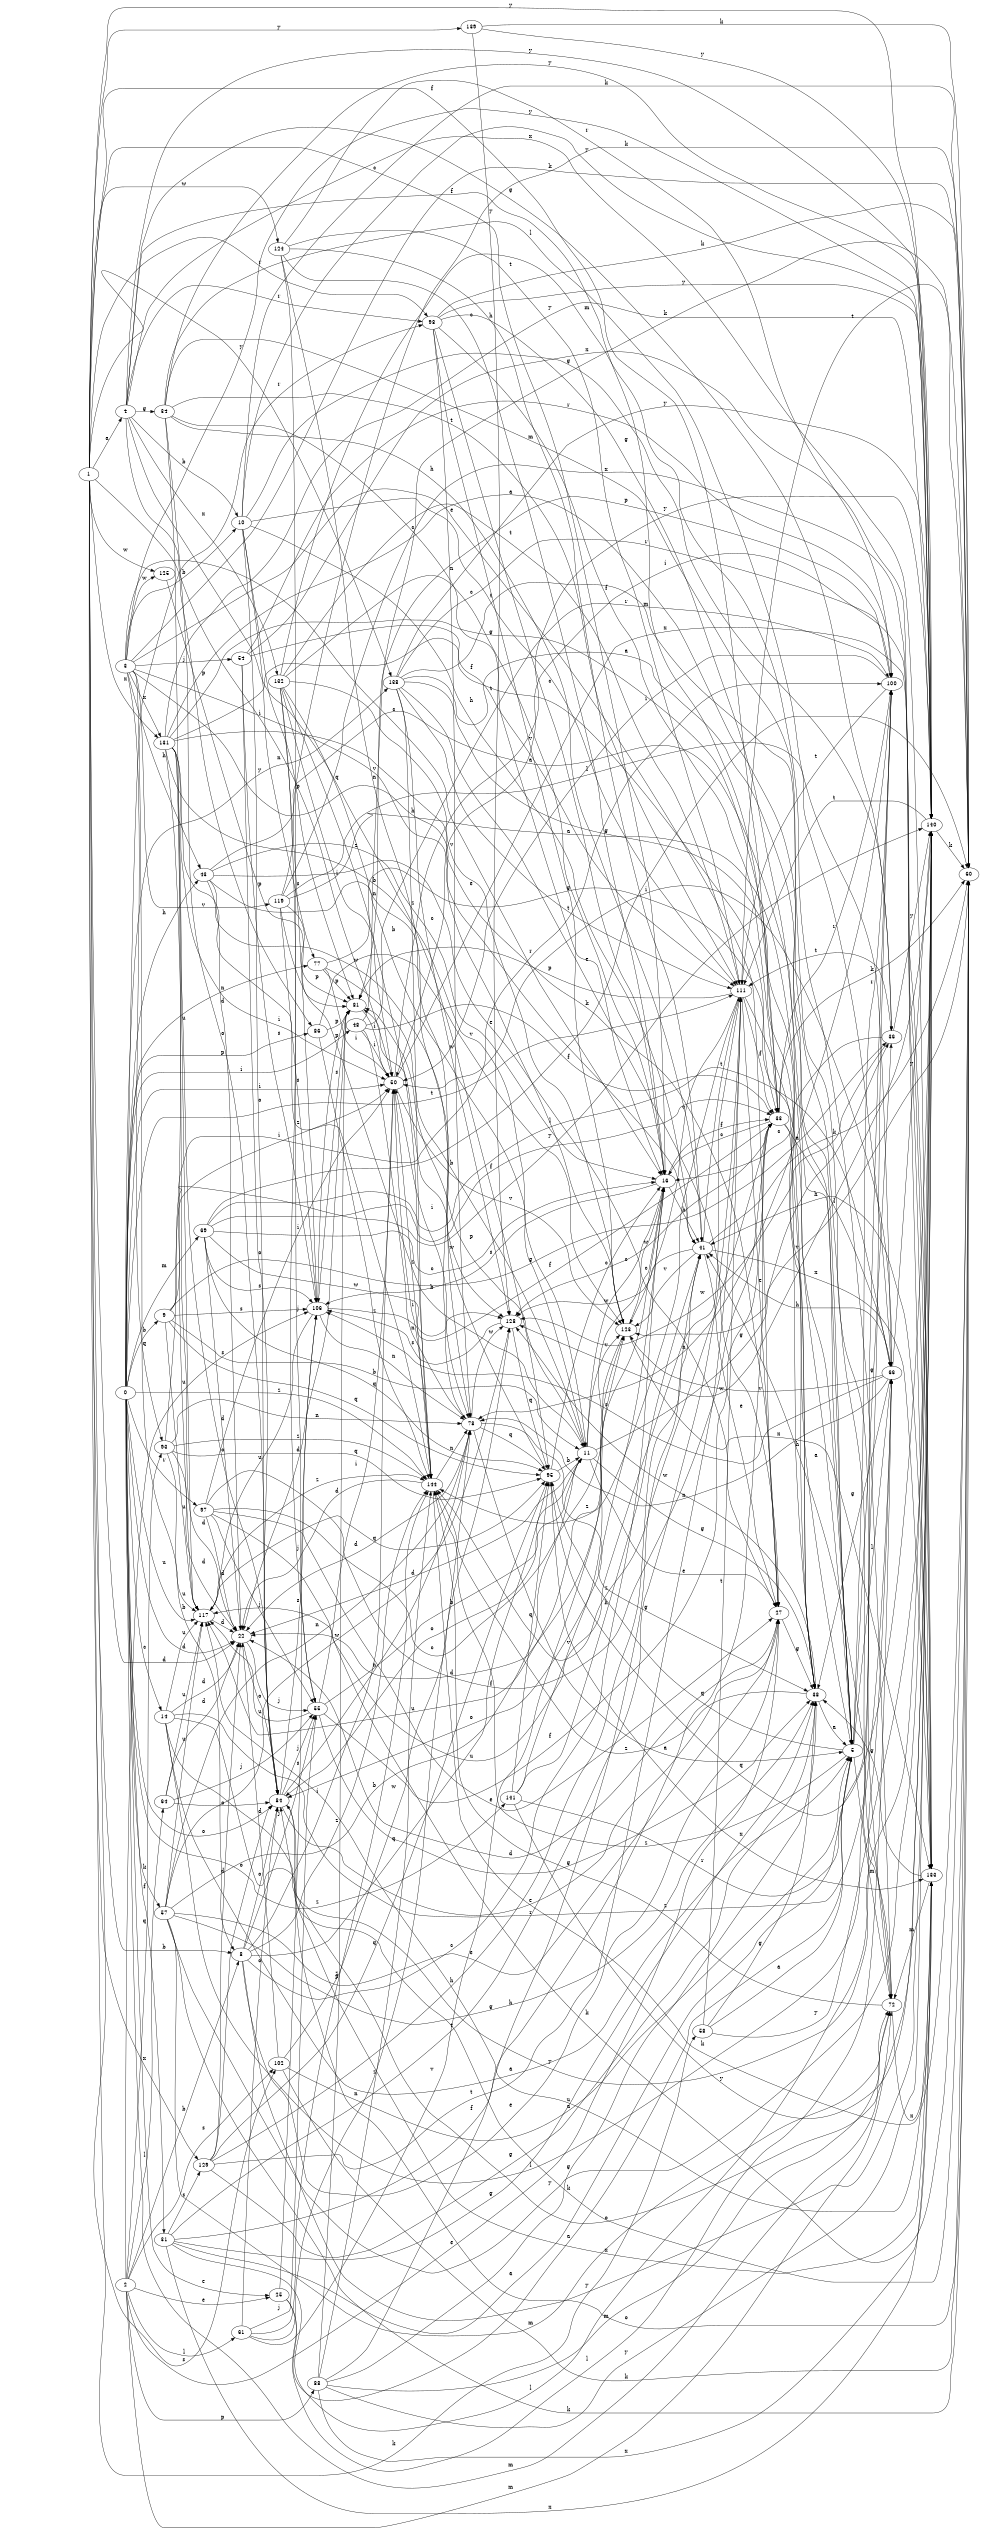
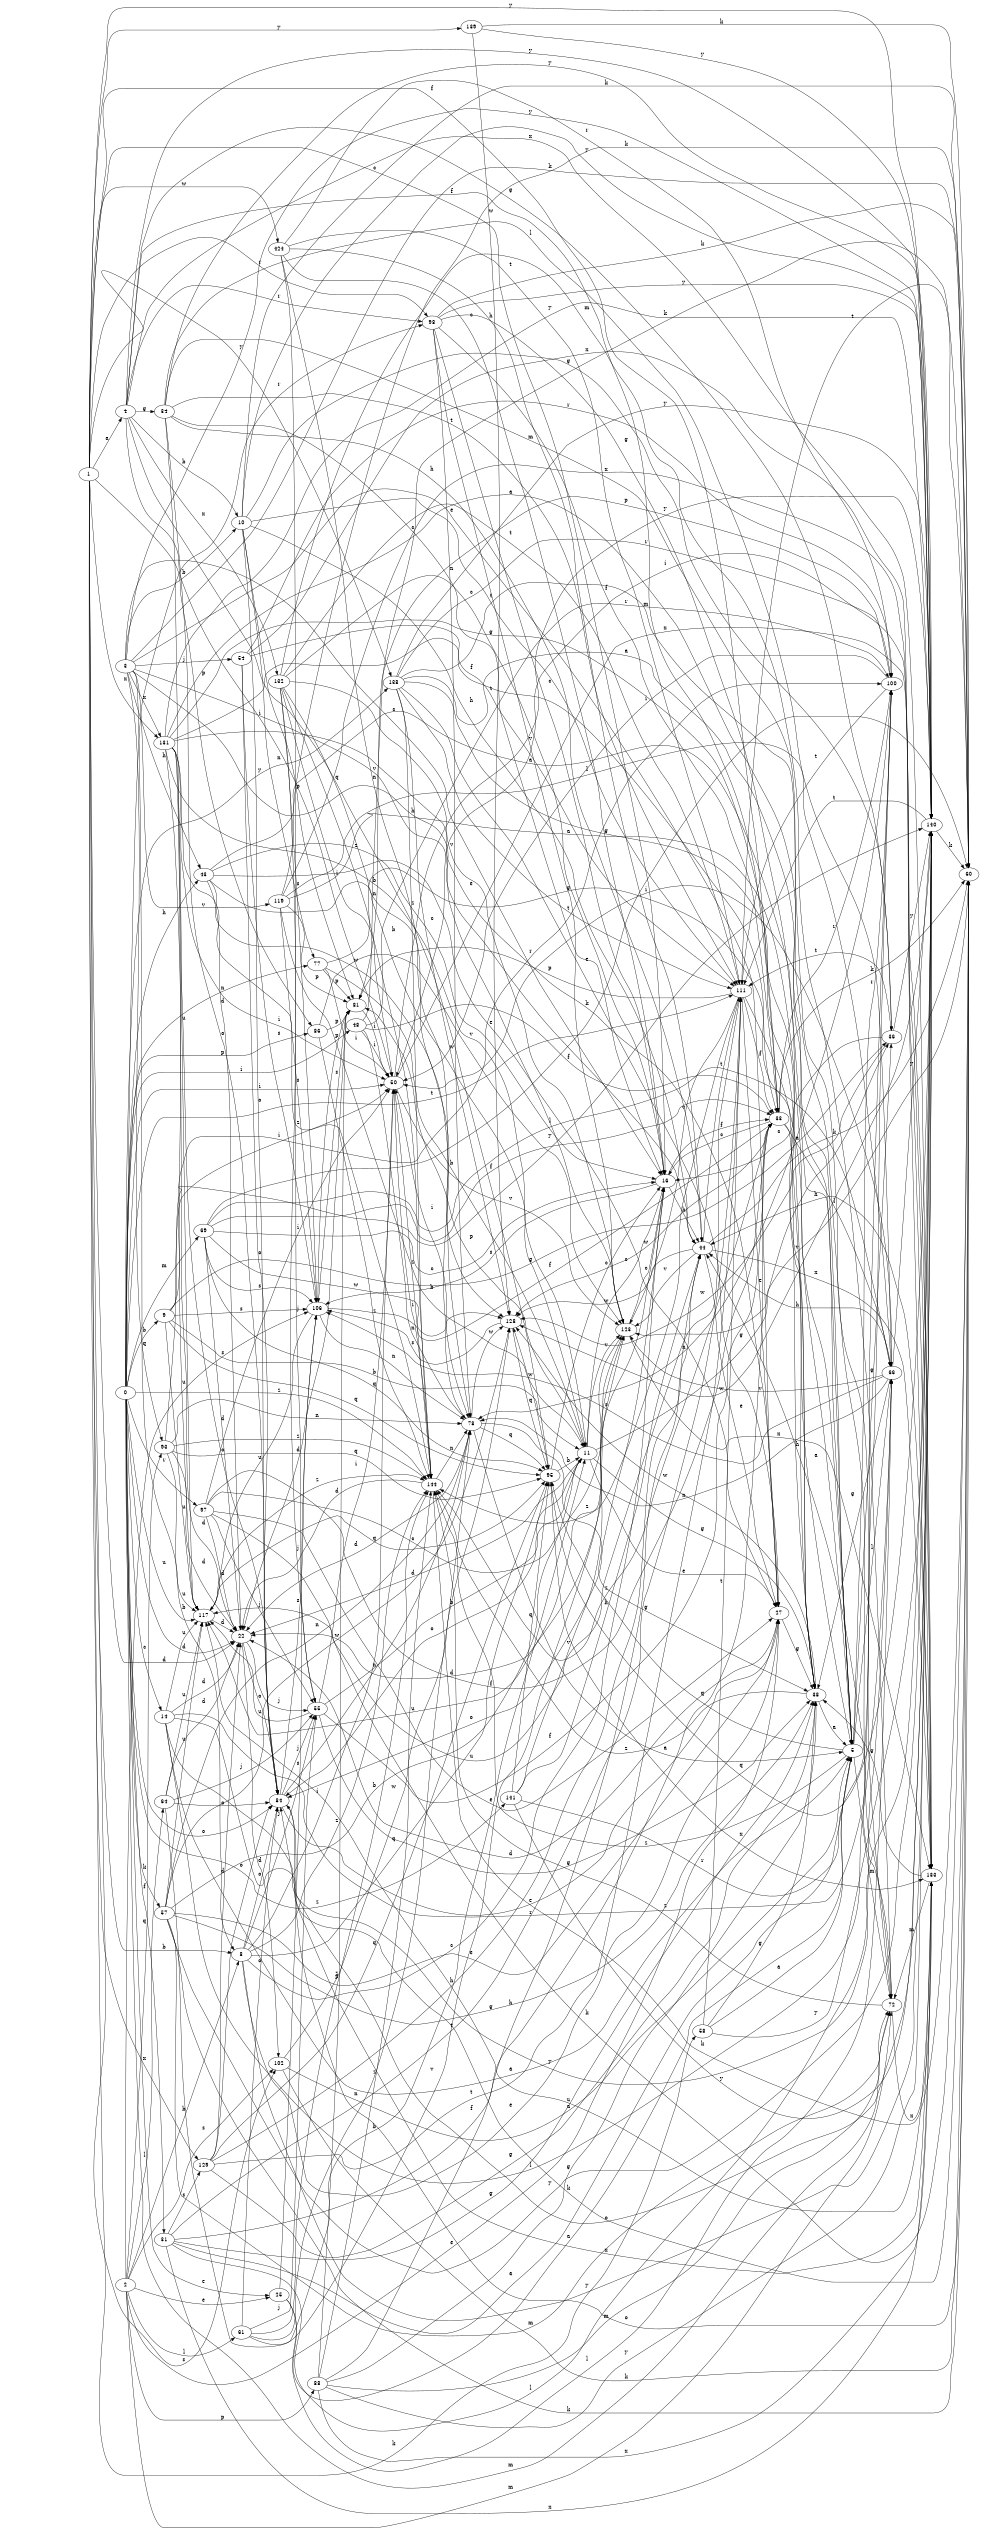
edge "139" -> "128": label "y" -> "w"
node "124": label "124" -> "424"
node "125": removed
node "41": label "41" -> "44"
edge "95" -> "81": now "95" -> "128"
edge "97" -> "16": now "97" -> "123"
edge "102" -> "22": reversed
edge "64" -> "11": added, label "b"
